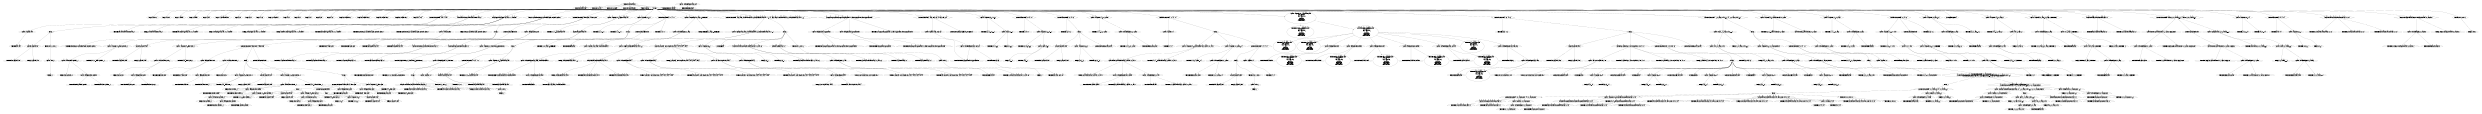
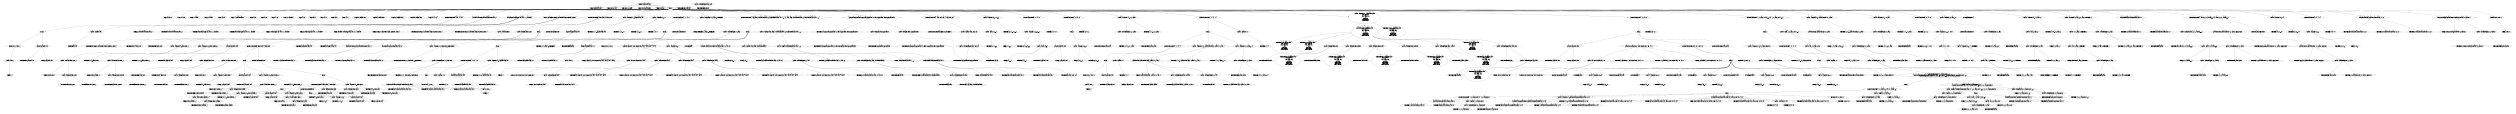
node "(CONTROL_STRUCTURE,goto LABEL_19;,goto LABEL_19;)": label "(CONTROL_STRUCTURE,goto LABEL_19;,goto LABEL_19;)" -> "(CONTROL_STRUCTURE,elems LABEL_19;,goto LABEL_19;)"
node "(IDENTIFIER,v18,v12->flags = v18)": removed
